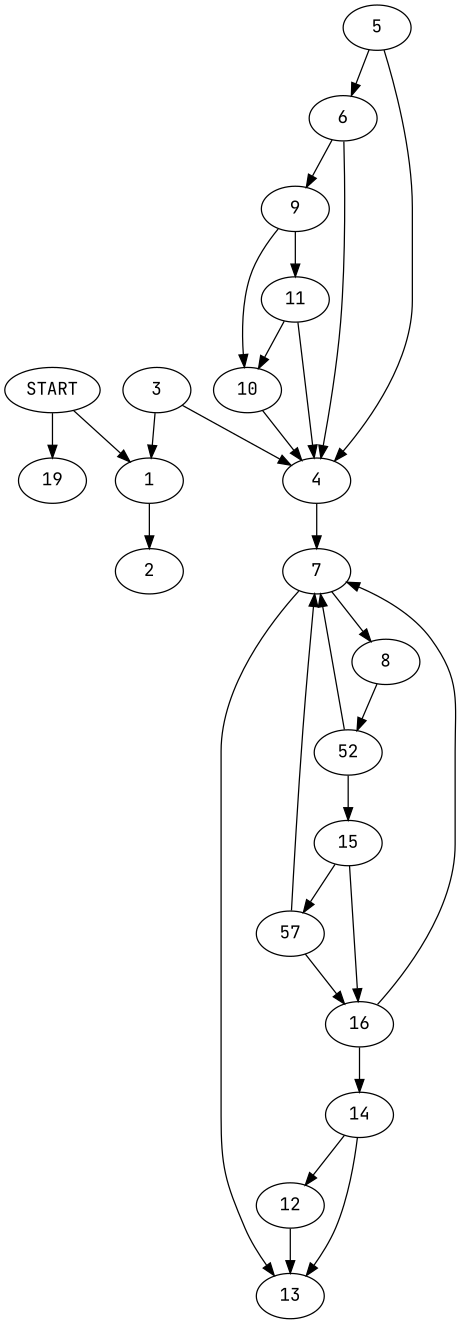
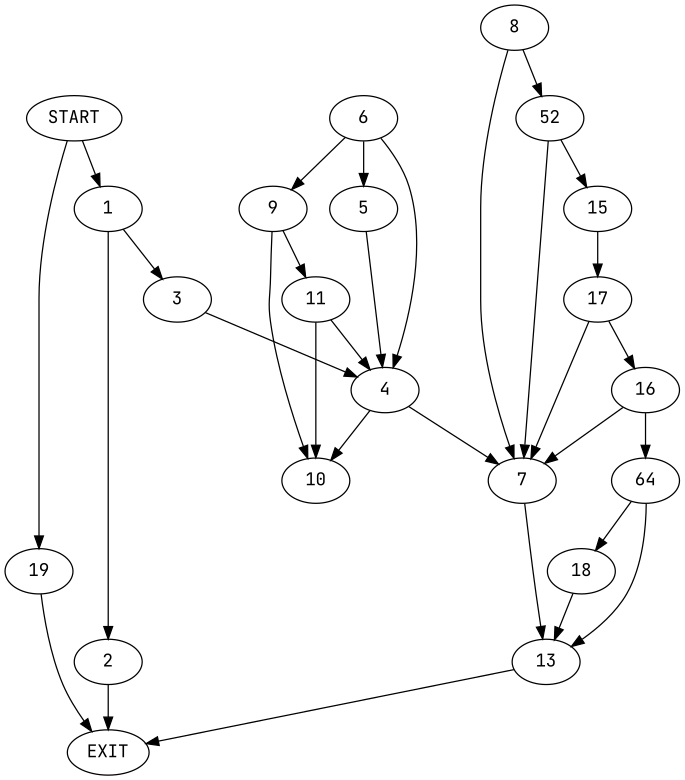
edge "5" -> "6": reversed
edge "3" -> "1": reversed
edge "10" -> "4": reversed
edge "7" -> "8": reversed
node "EXIT": added
edge "15" -> "16": removed
node "57": label "57" -> "17"
node "14": label "14" -> "64"
node "12": label "12" -> "18"
